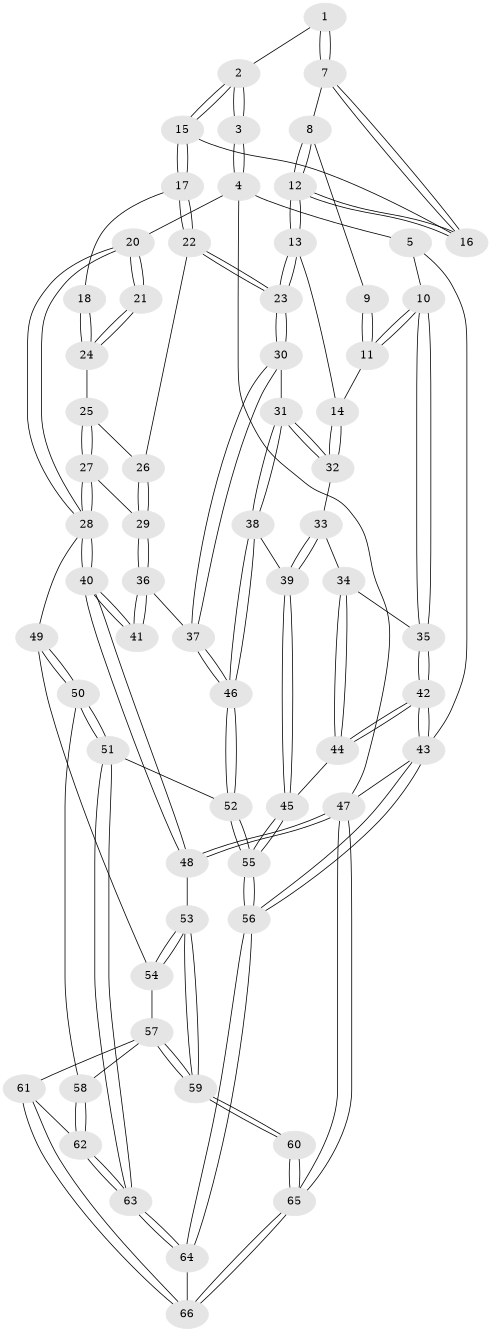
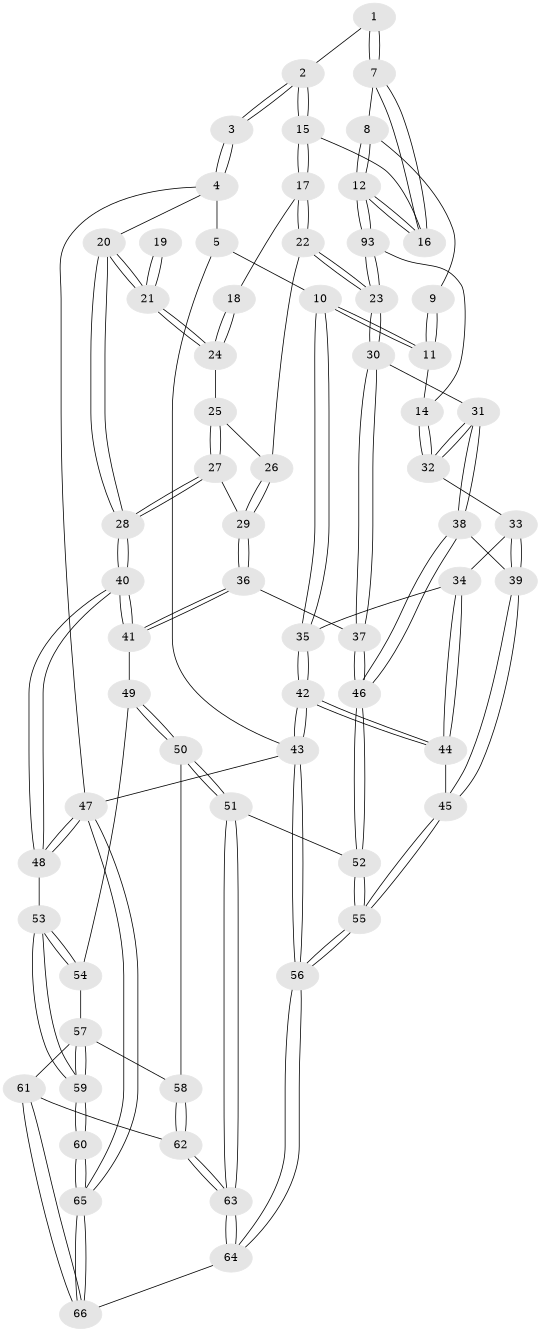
node "19": added
node "13": label "13" -> "93"
edge "28" -- "49": now "41" -- "49"
